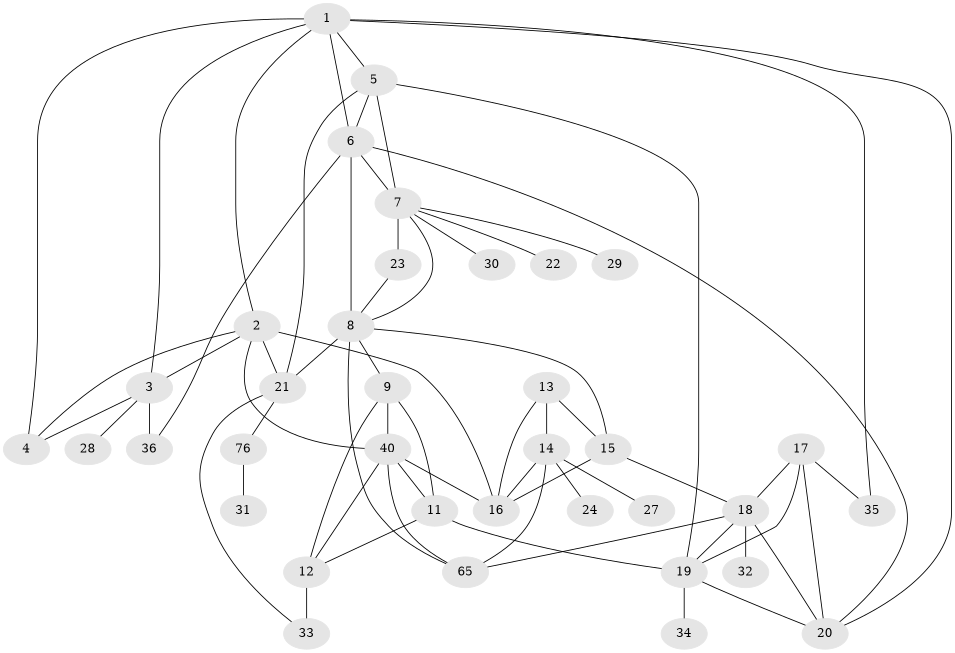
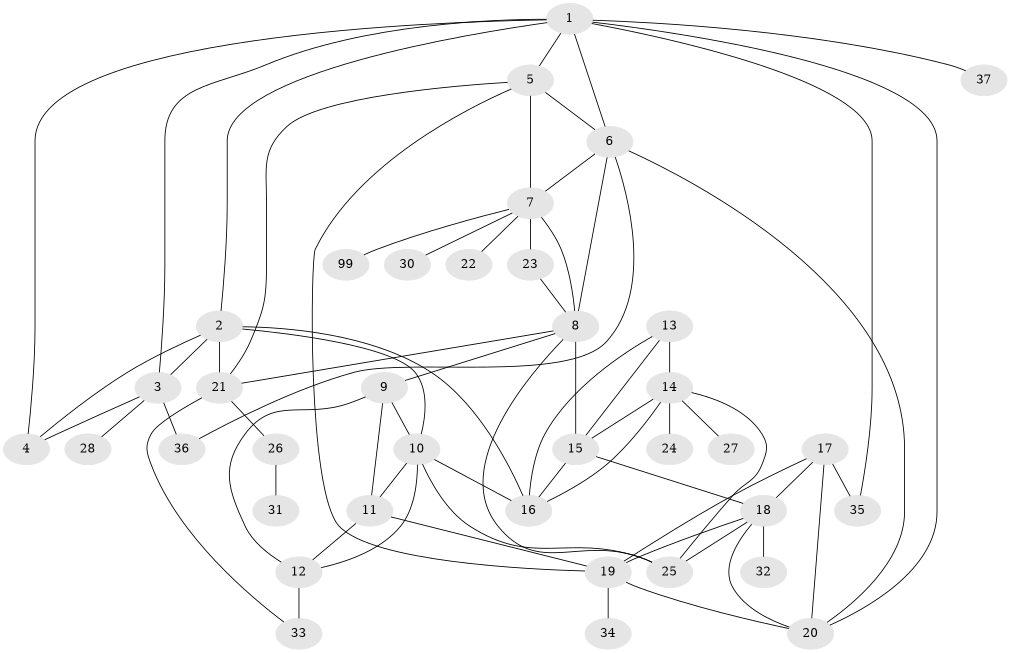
node "37": added
node "29": label "29" -> "99"
edge "14" -- "15": added
node "76": label "76" -> "26"
node "40": label "40" -> "10"
node "65": label "65" -> "25"
